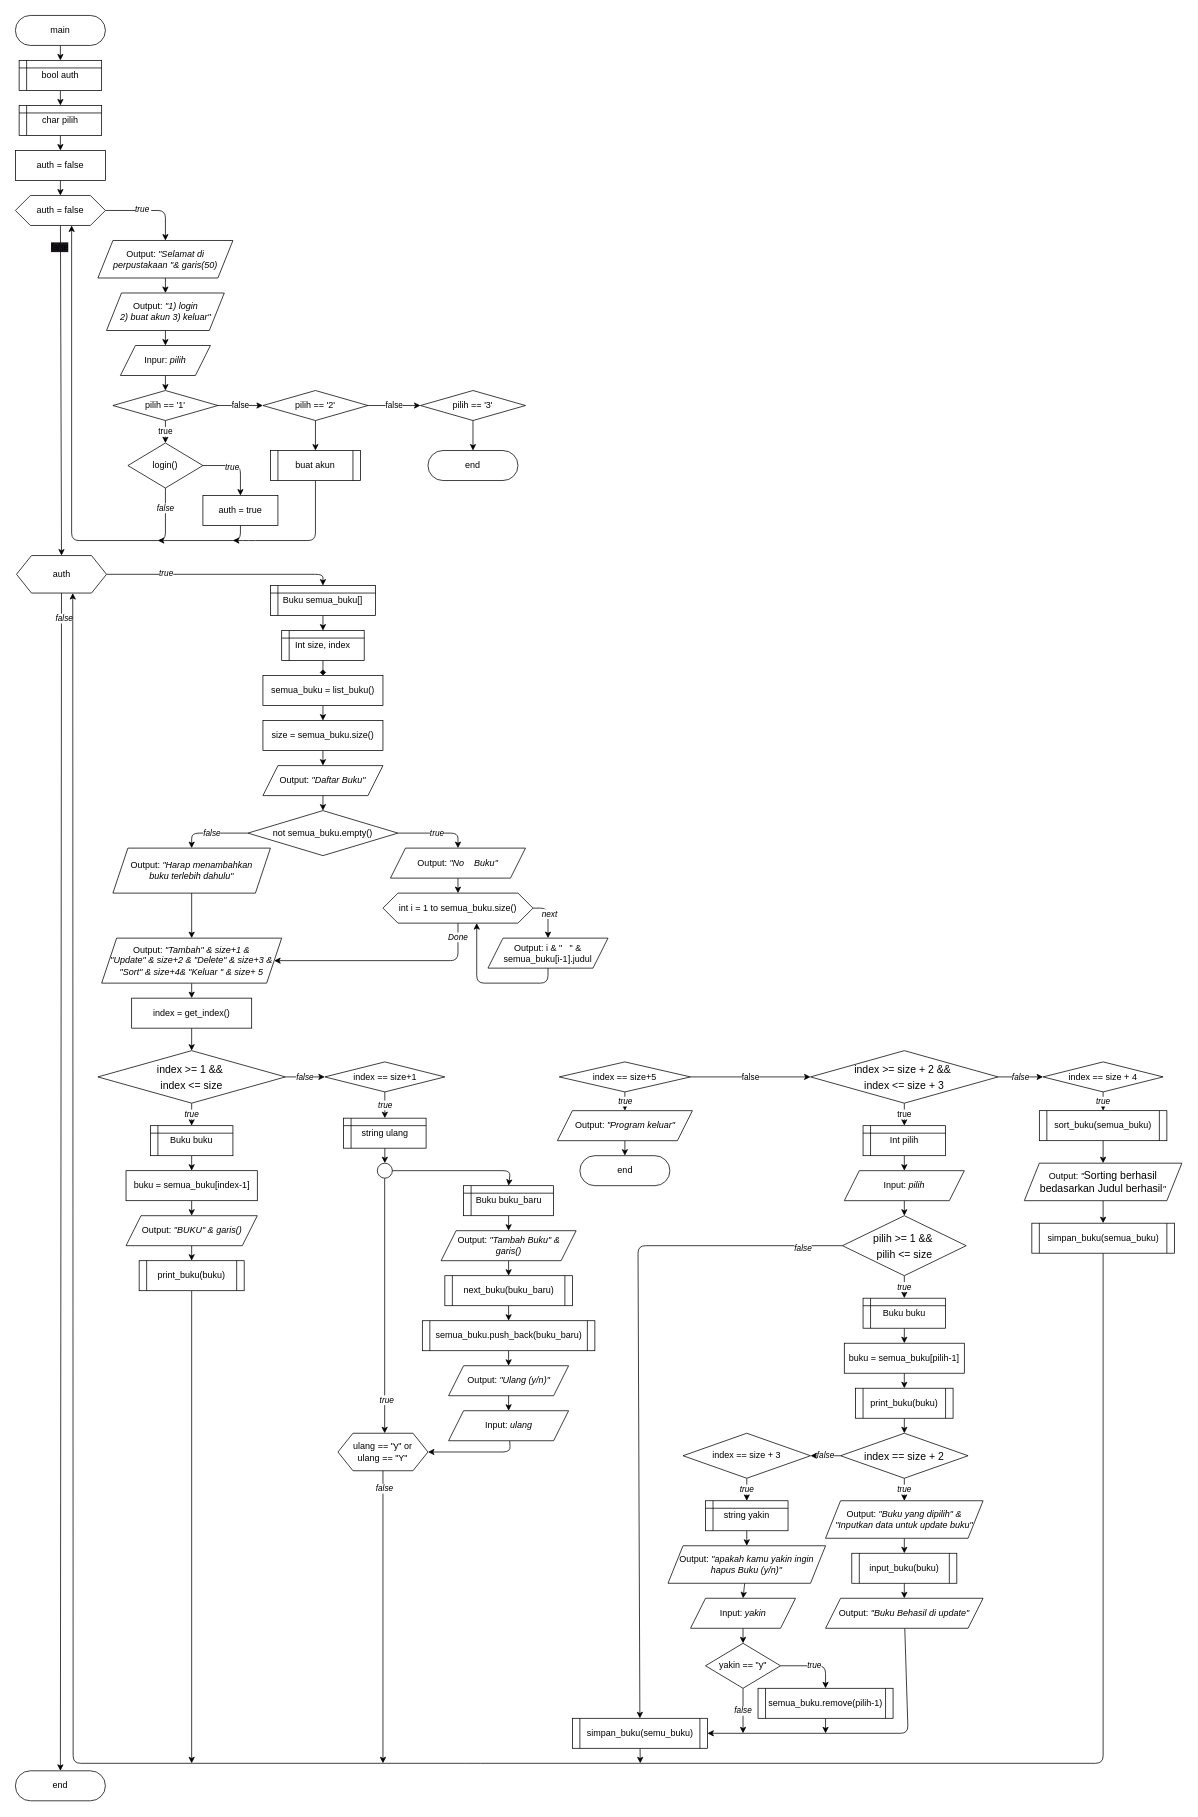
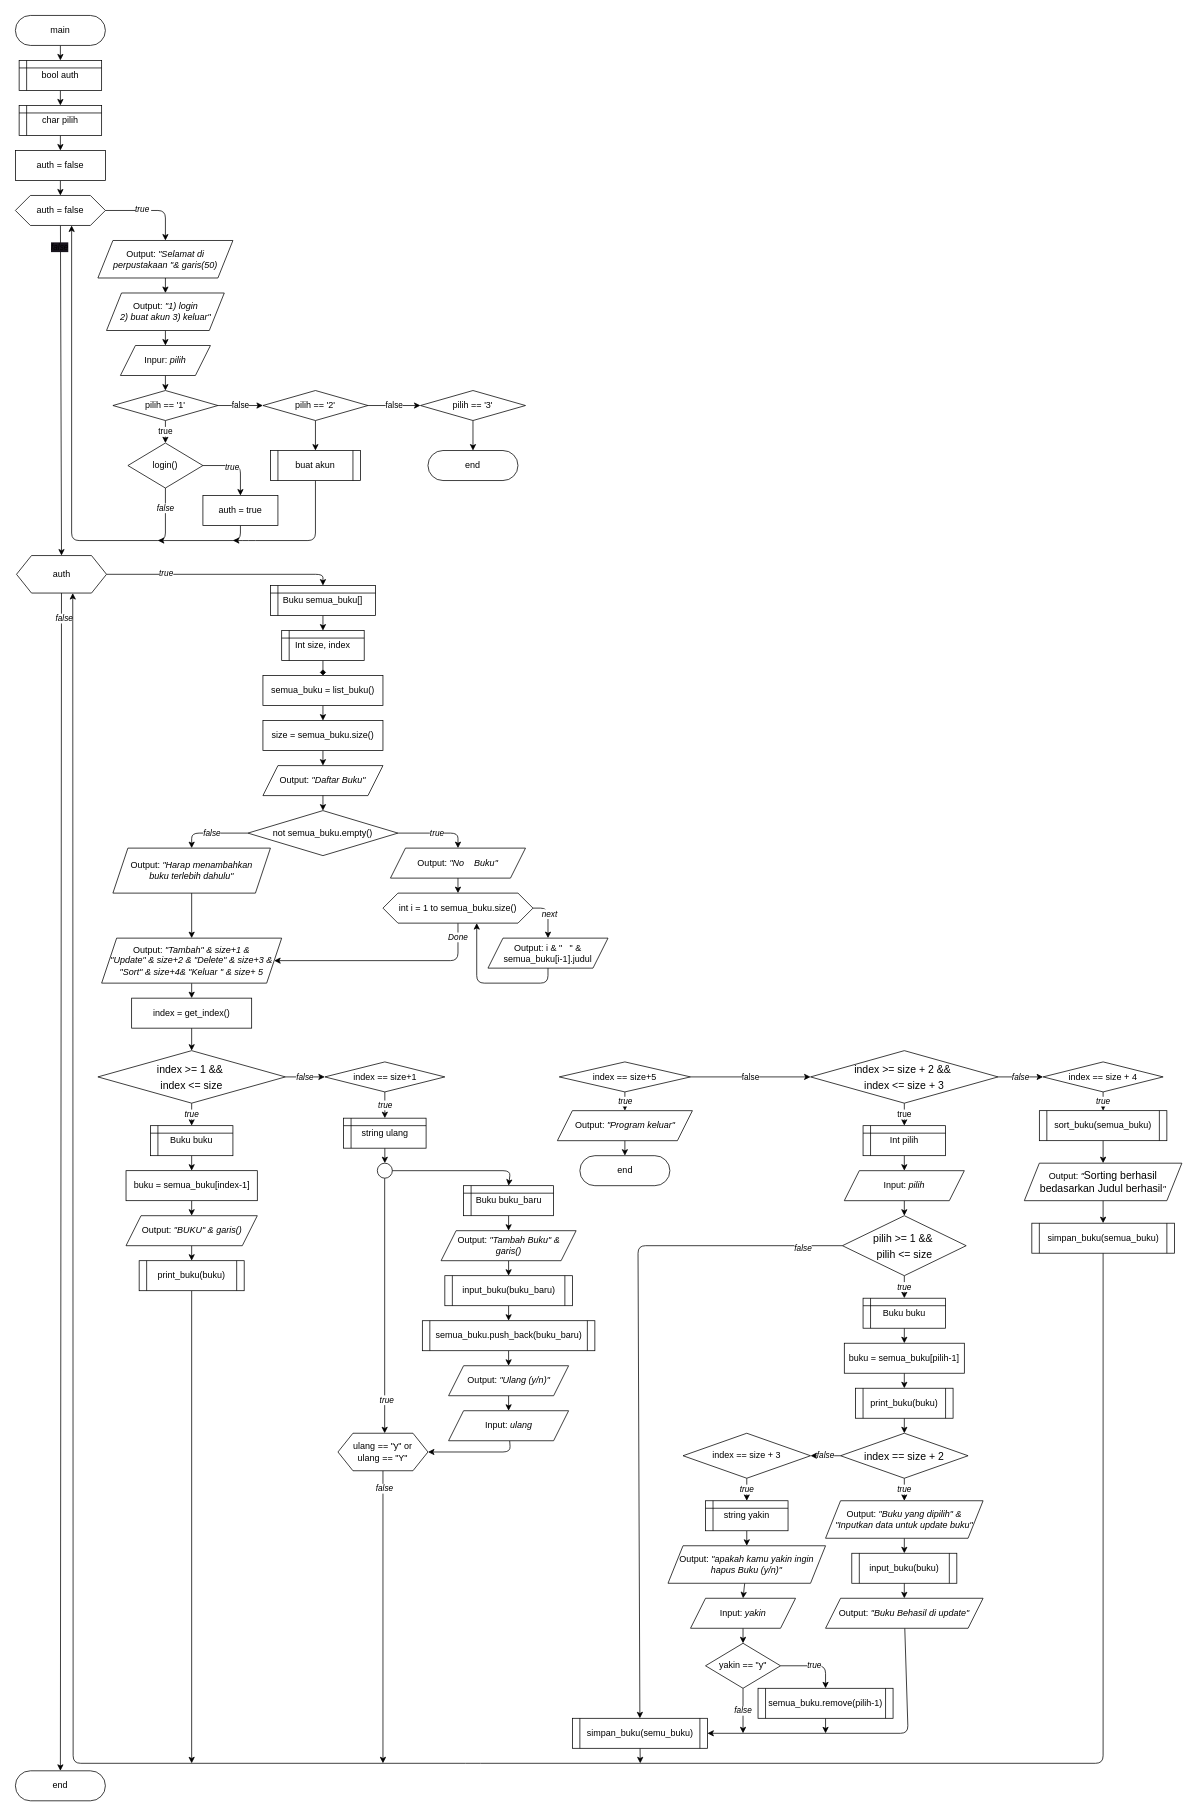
node "next_buku(buku_baru)": label "next_buku(buku_baru)" -> "input_buku(buku_baru)"
